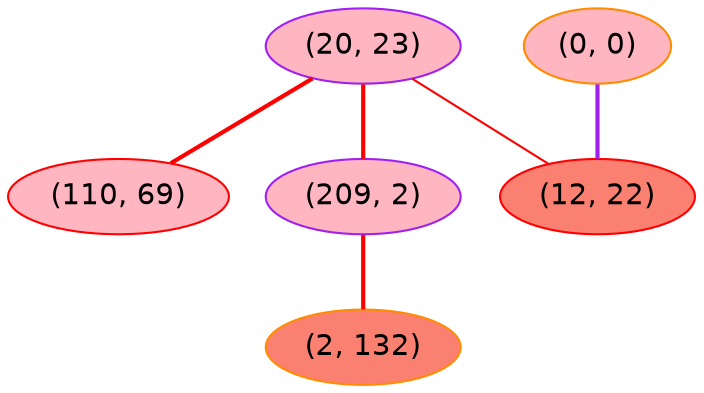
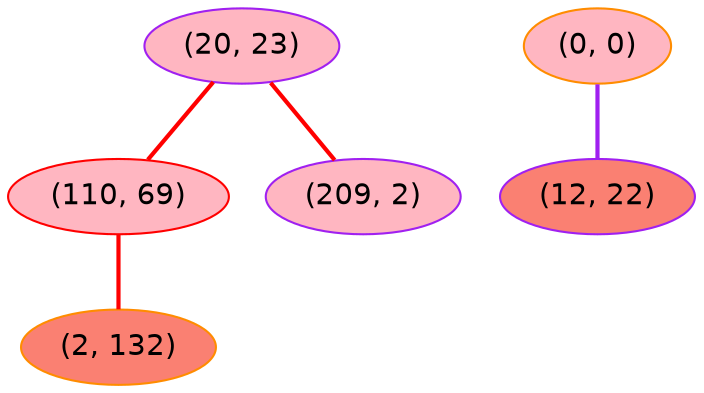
edge "(20, 23)" -- "(12, 22)": removed
node "(12, 22)": color red -> purple
edge "(209, 2)" -- "(2, 132)": now "(110, 69)" -- "(2, 132)"
